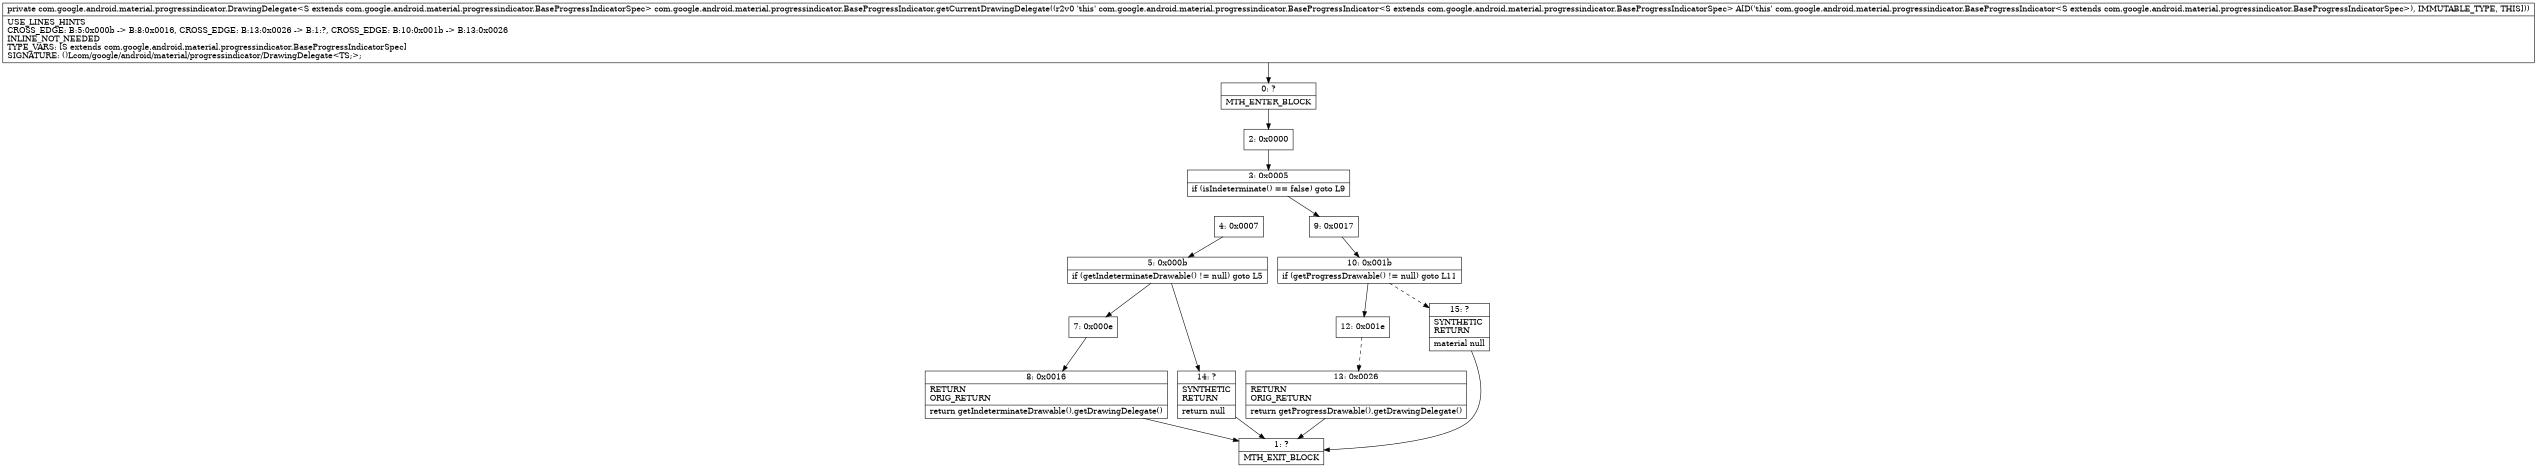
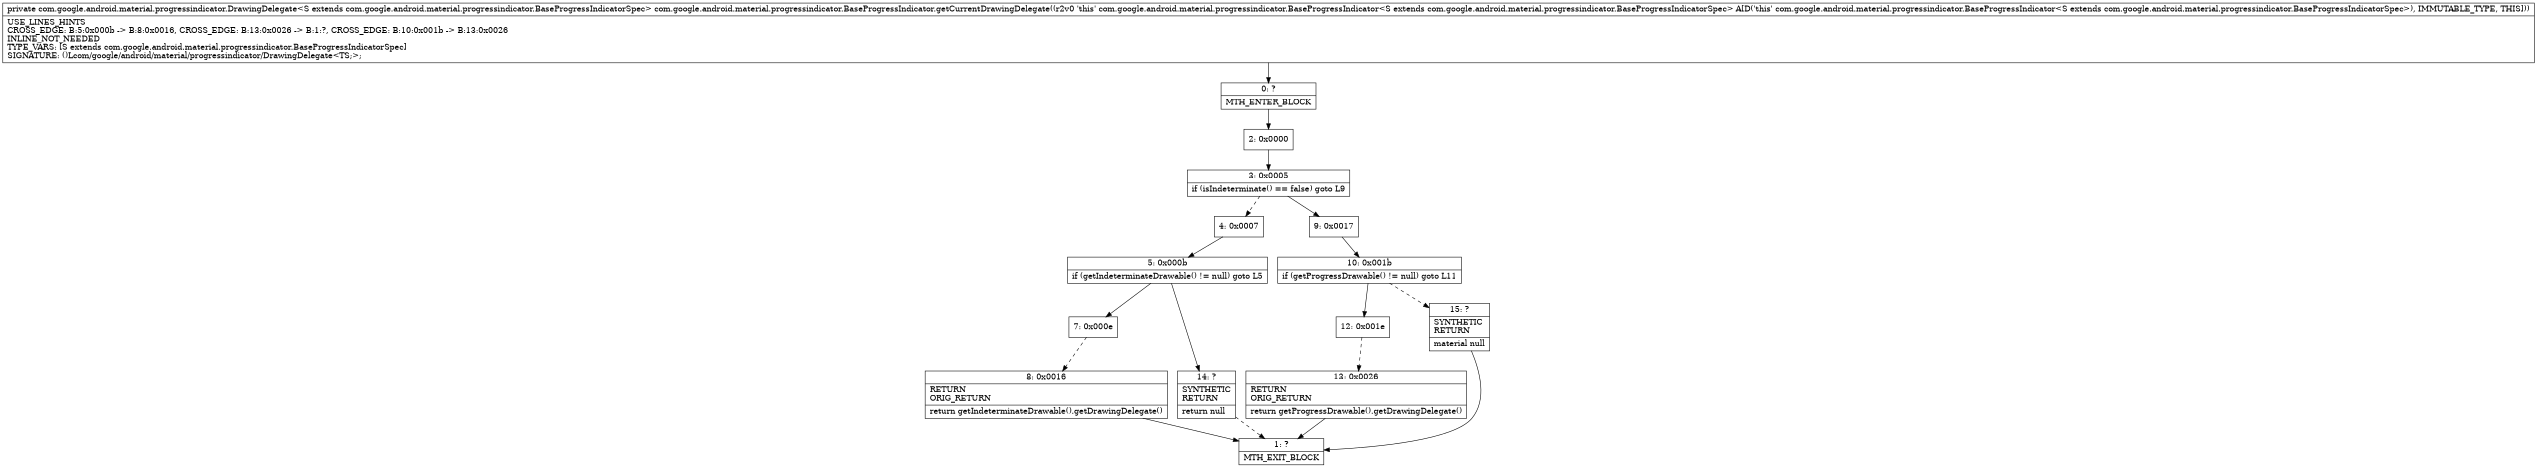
edge "3: 0x0005" -> "4: 0x0007": added
edge "7: 0x000e" -> "8: 0x0016": style solid -> dashed
edge "14: ?" -> "1: ?": style solid -> dashed
